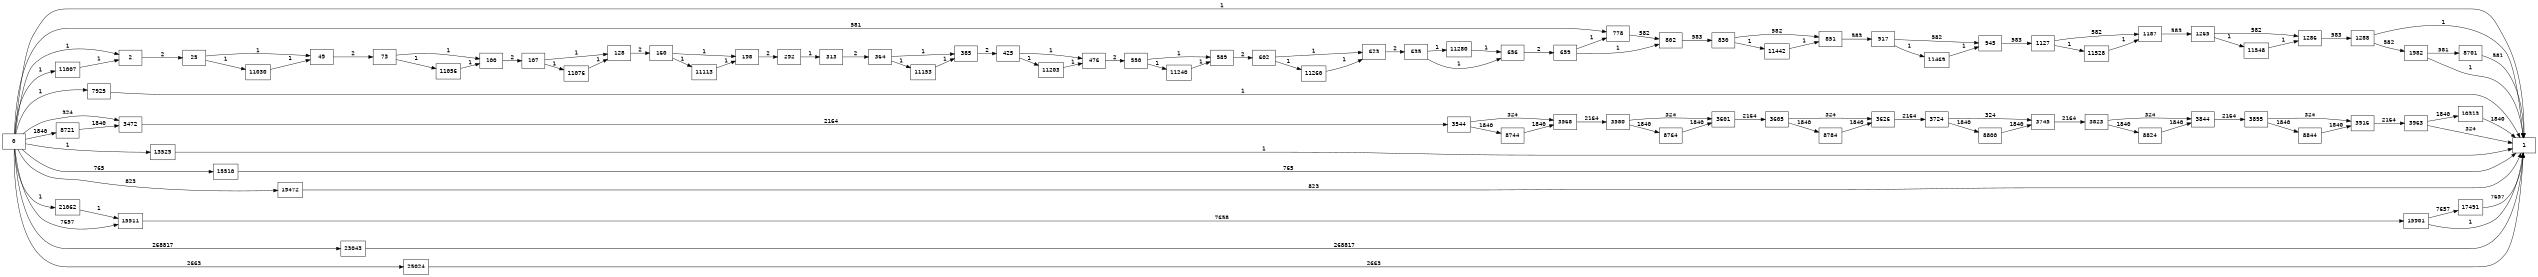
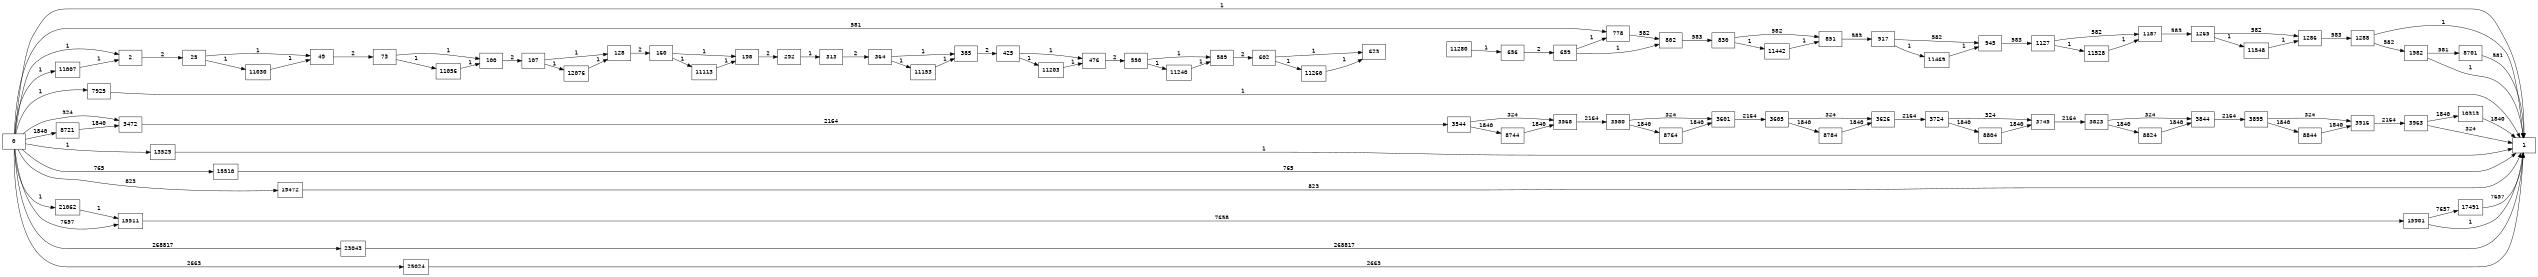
node "635": removed
node "11076": label "11076" -> "12076"
node "8800": label "8800" -> "8804"
